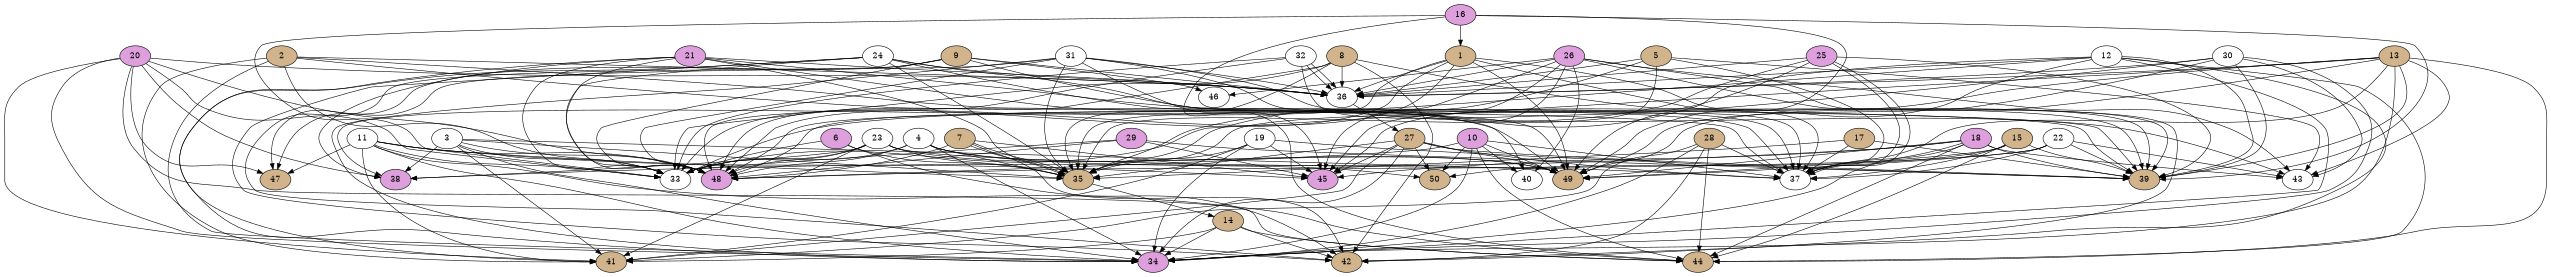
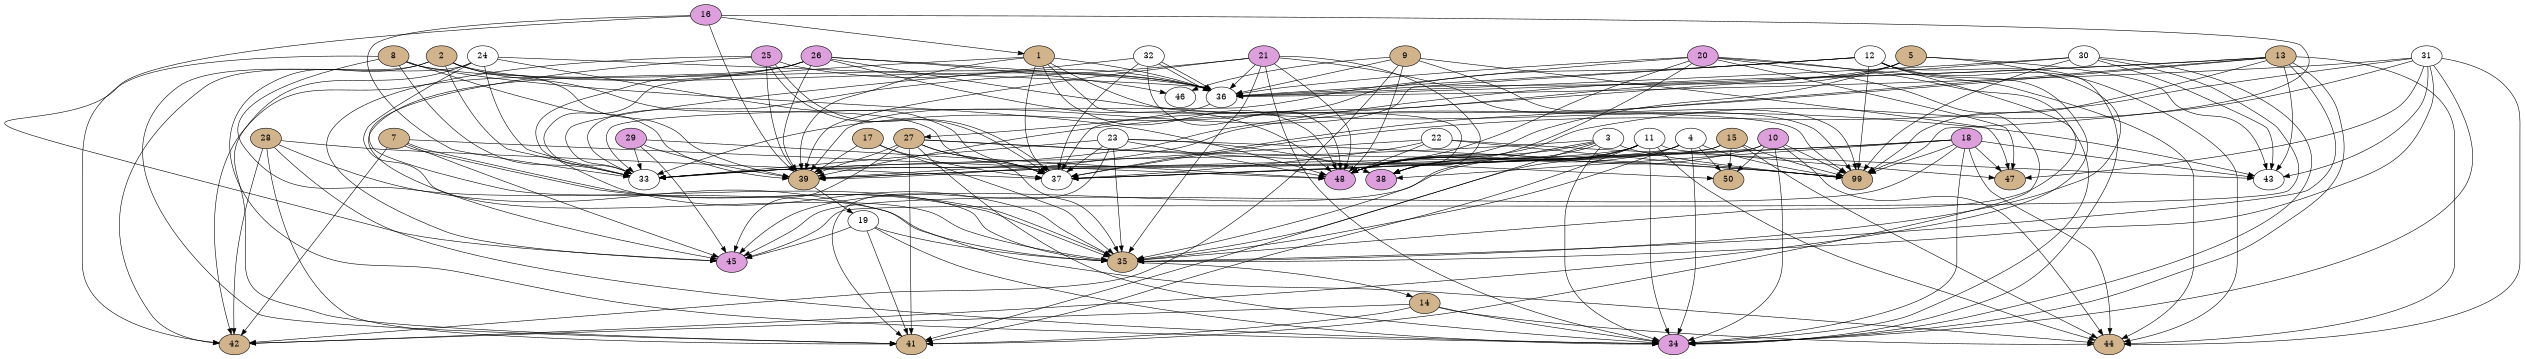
node "6": removed
edge "18" -> "47": added
edge "19" -> "39": reversed
node "40": removed
node "49": label "49" -> "99"
